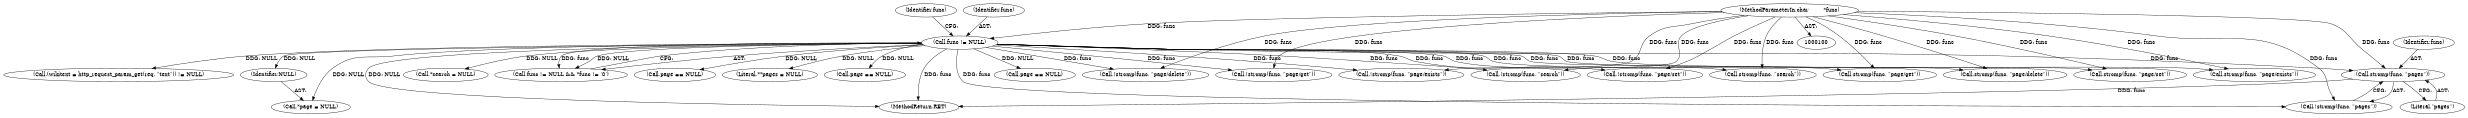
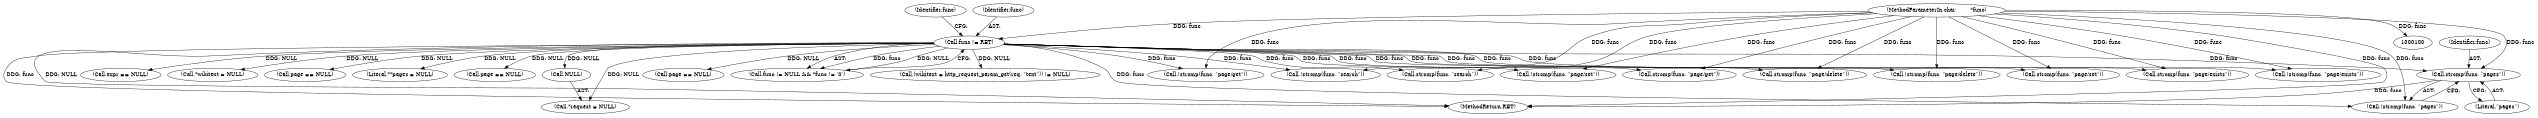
edge "(MethodParameterIn,char         *func)" -> "1000100": label "AST: " -> "DDG: func"
node "(Call,func != NULL)": label "(Call,func != NULL)" -> "(Call,func != RET)"
node "(Call,expr == NULL)": added
node "(Identifier,NULL)": label "(Identifier,NULL)" -> "(Call,NULL)"
node "(Call,*search = NULL)": label "(Call,*search = NULL)" -> "(Call,*wikitext = NULL)"
edge "(MethodParameterIn,char         *func)" -> "(MethodReturn,RET)": added, label "DDG: func"
node "(Call,*page = NULL)": label "(Call,*page = NULL)" -> "(Call,*request = NULL)"
